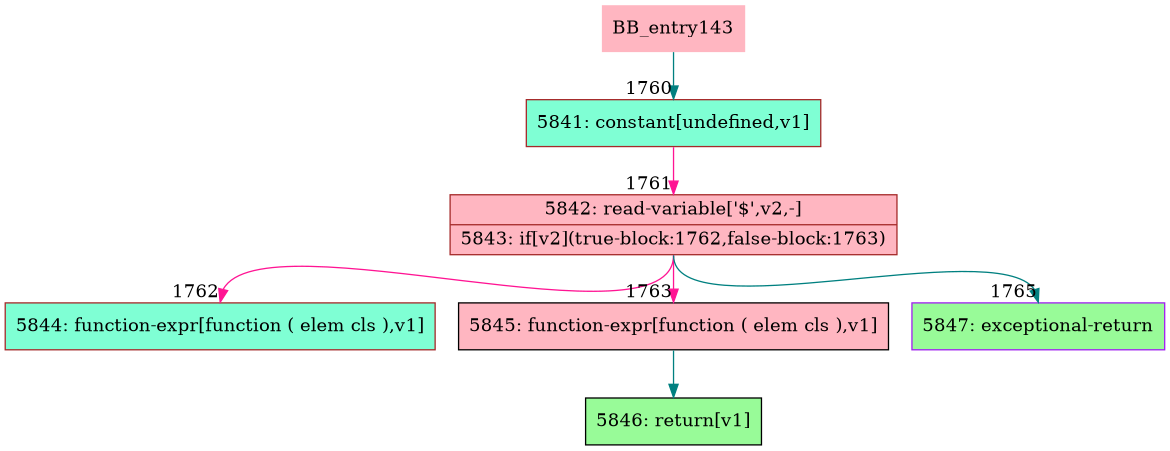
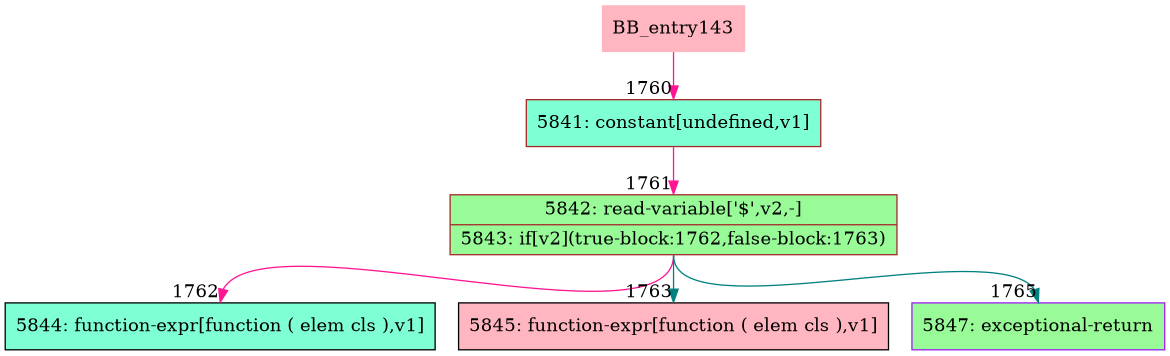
edge "BB_entry143" -> "5841: constant[undefined,v1]": color teal -> deeppink
node "5842: read-variable['$',v2,-]": fillcolor lightpink -> palegreen
edge "5842: read-variable['$',v2,-]" -> "5845: function-expr[function ( elem cls ),v1]": color deeppink -> teal
node "5844: function-expr[function ( elem cls ),v1]": color brown -> black
node "5846: return[v1]": removed
